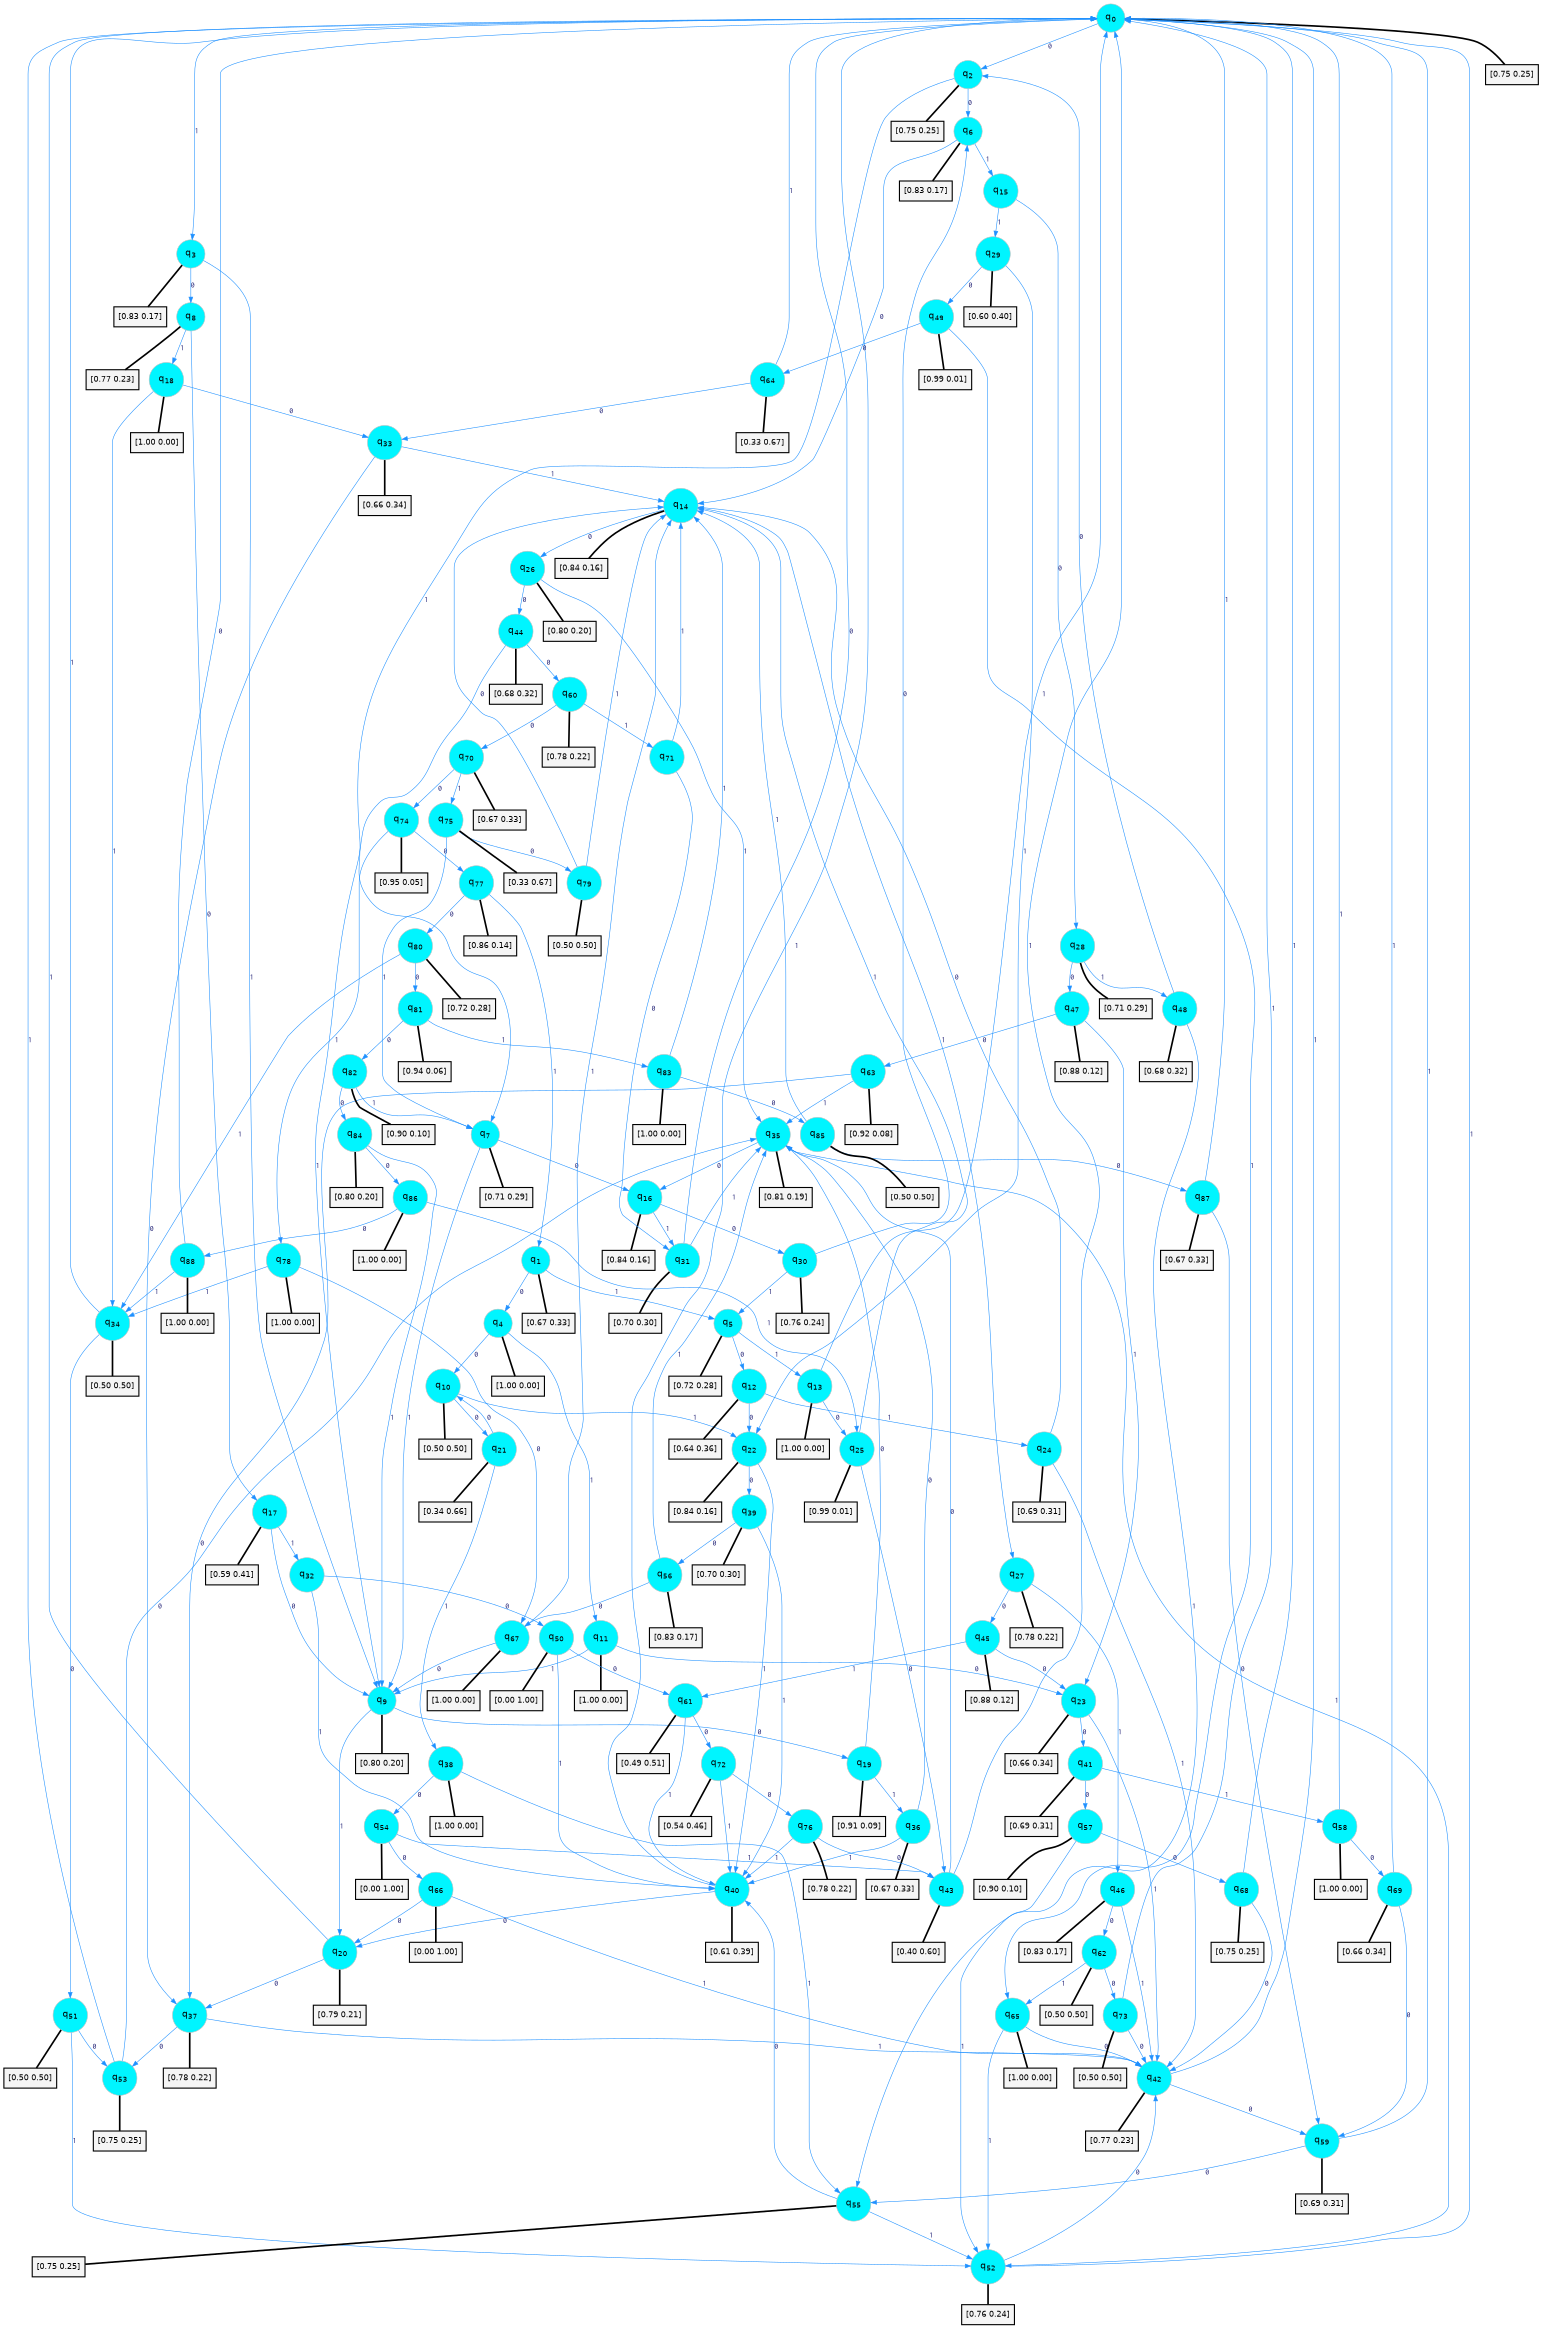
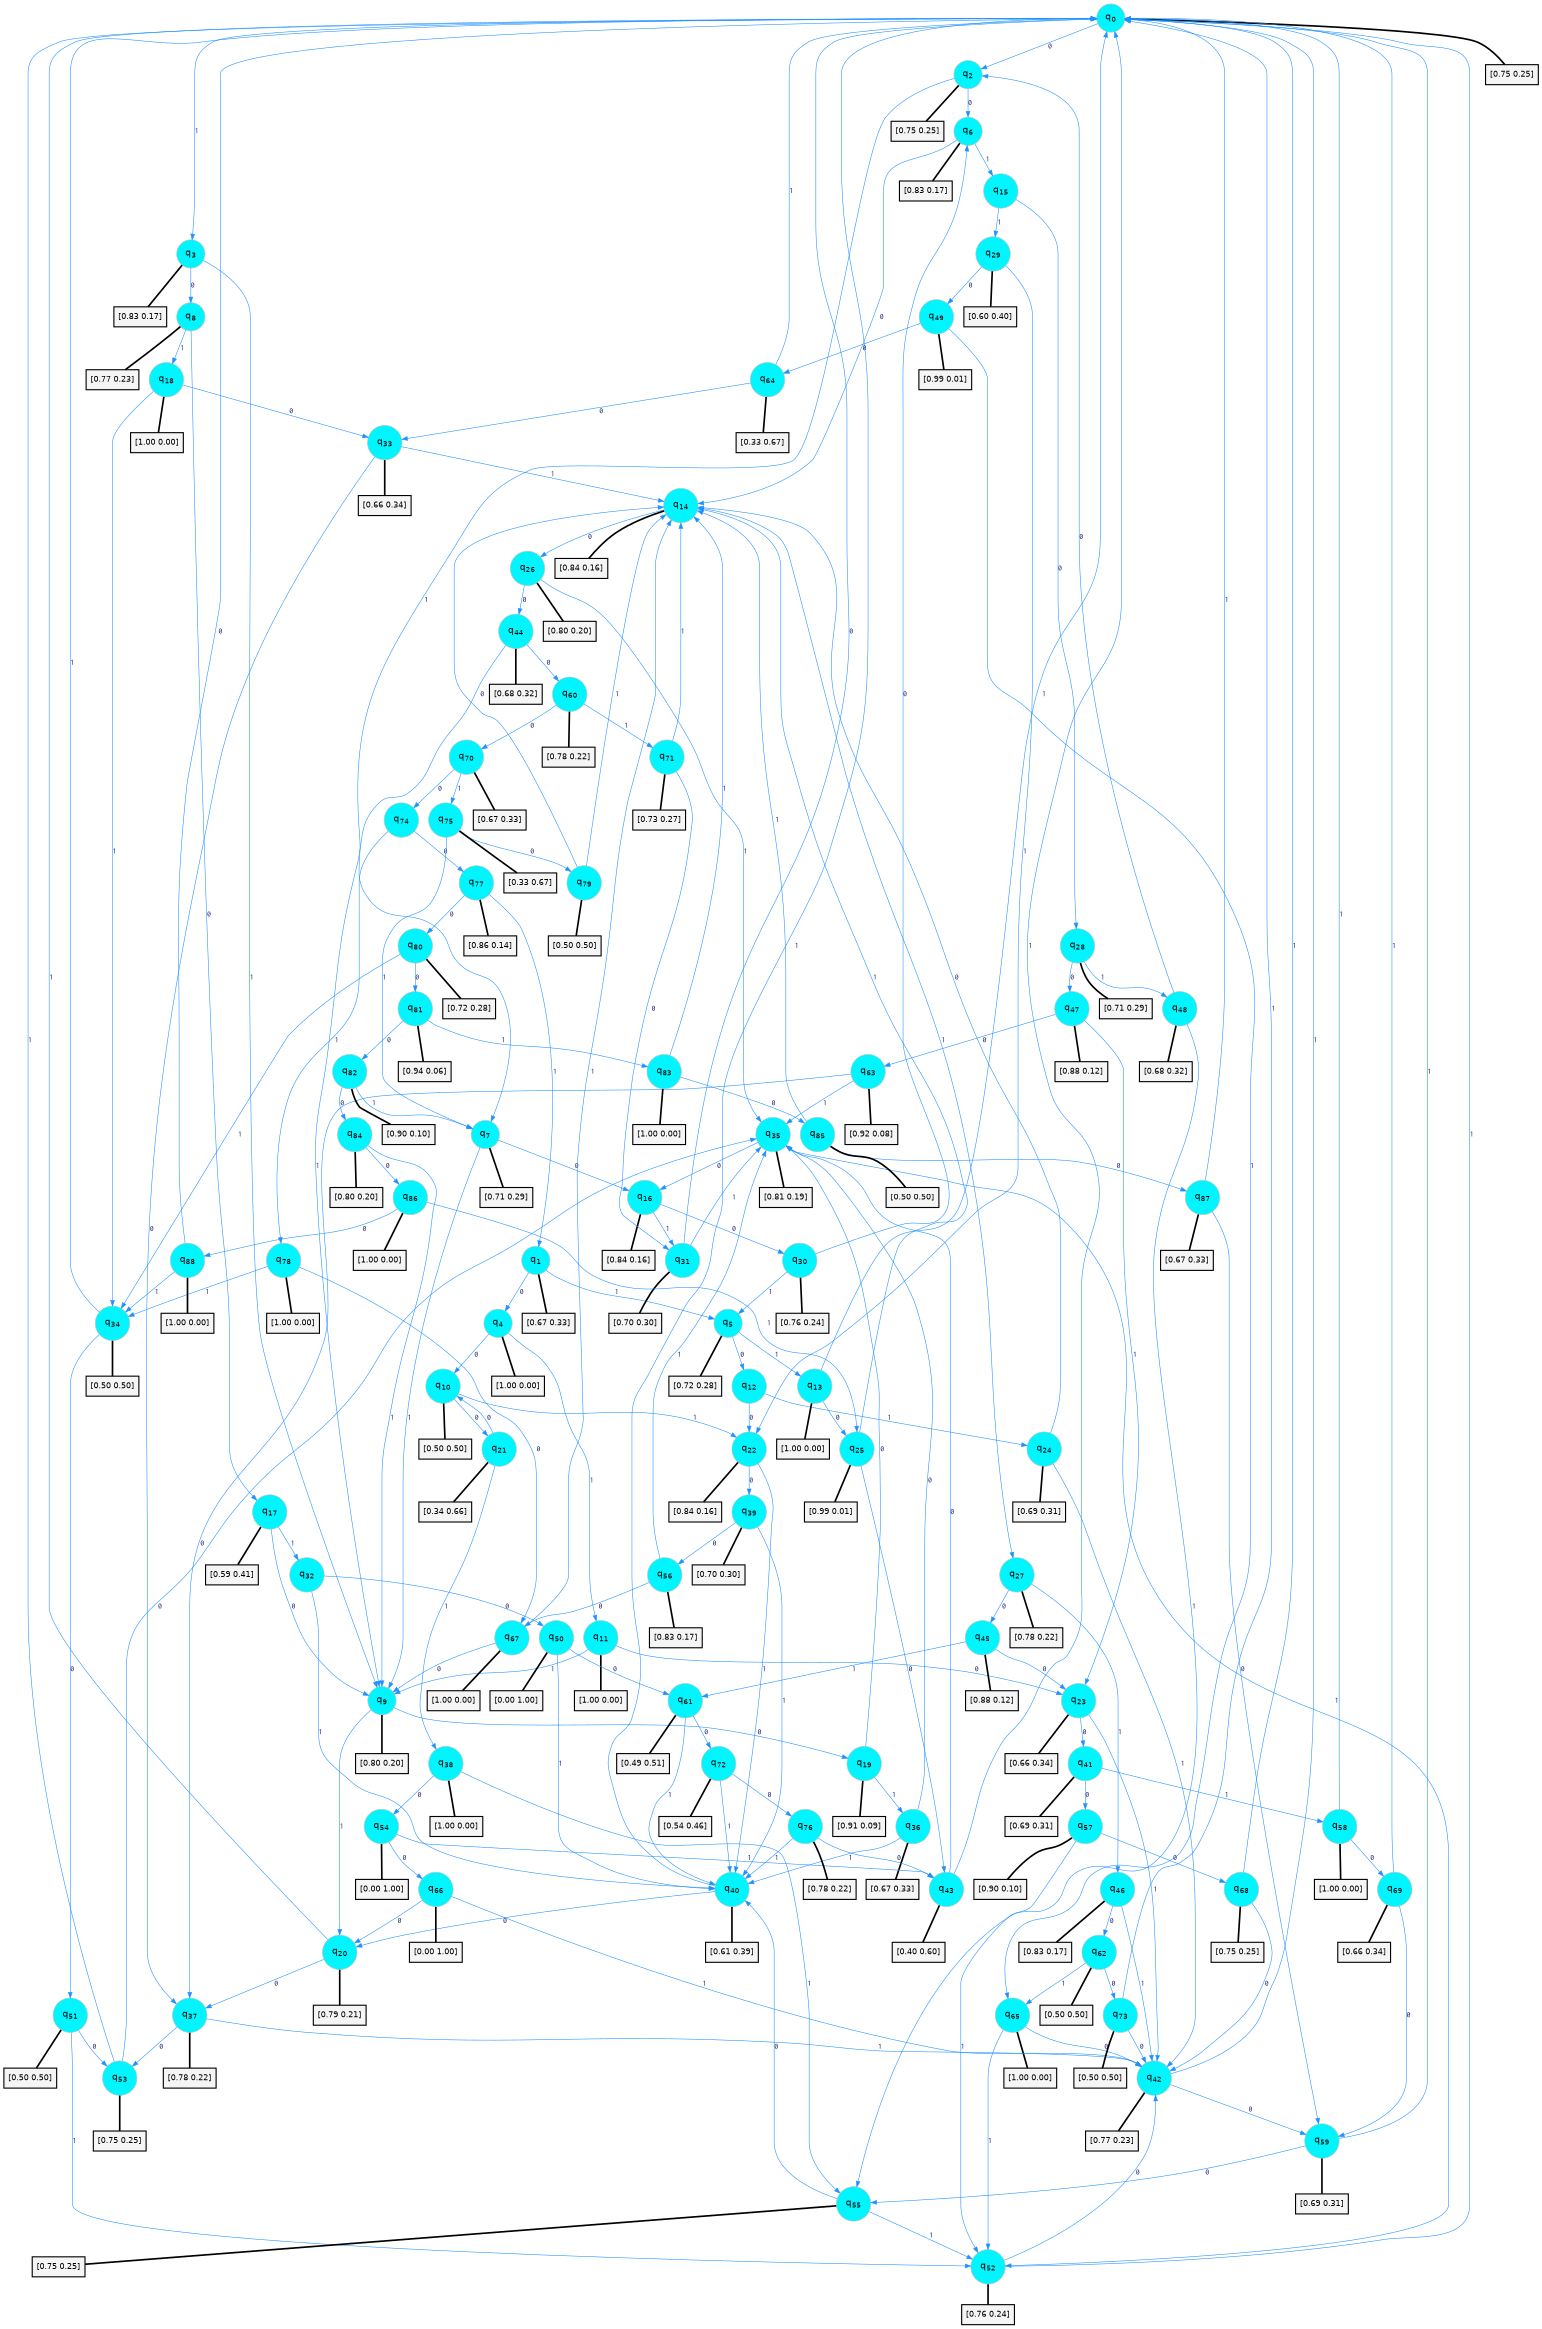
node "[0.73 0.27]": added
node "[0.95 0.05]": removed
node "[0.64 0.36]": removed
